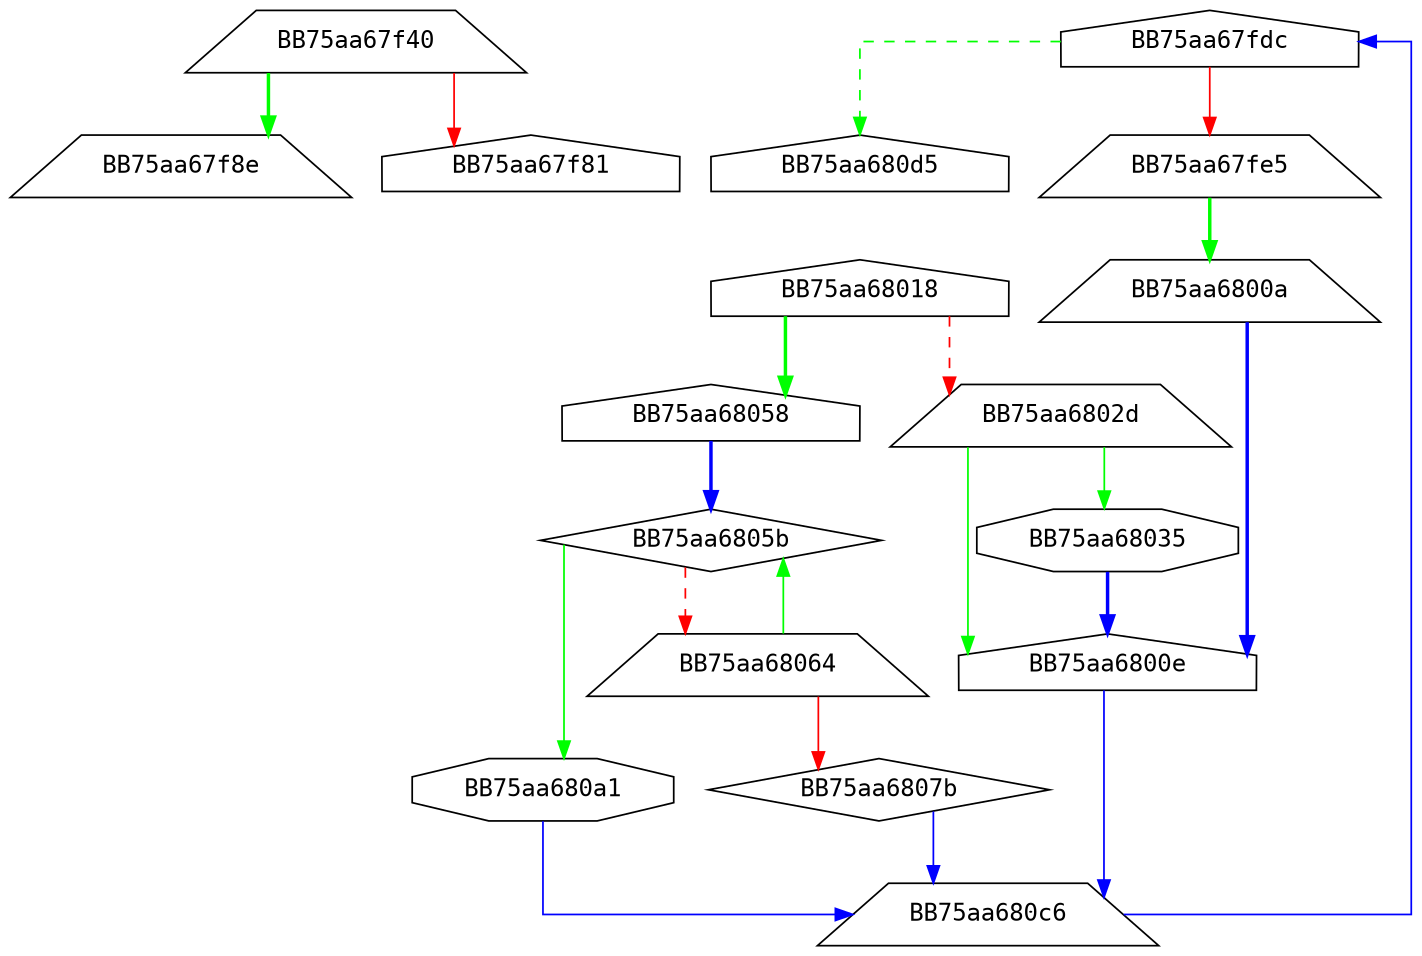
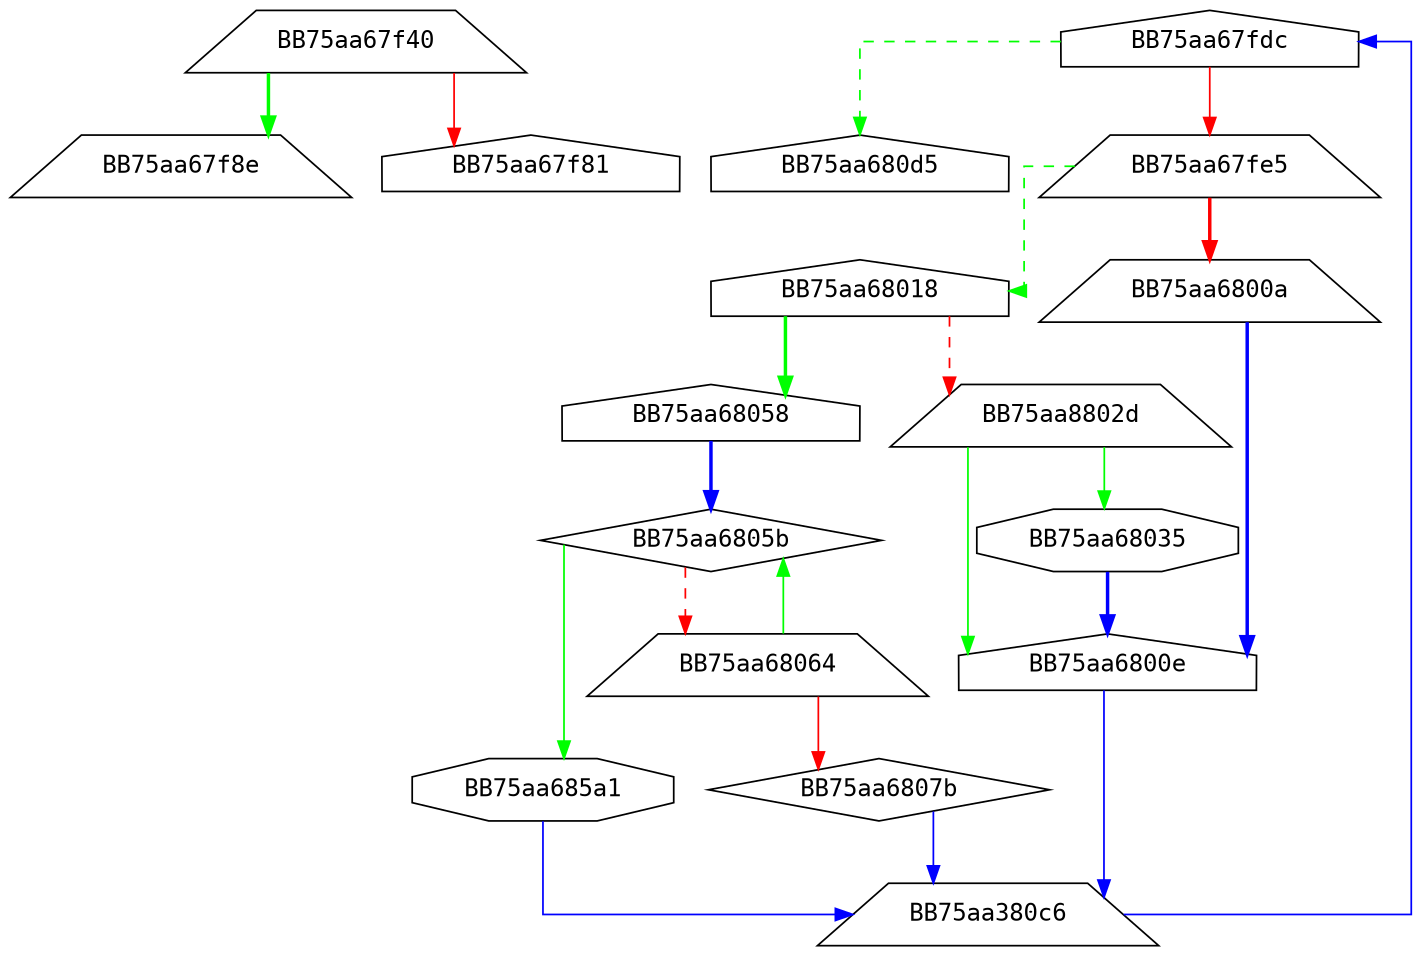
edge "BB75aa67fe5" -> "BB75aa68018": added
edge "BB75aa67fe5" -> "BB75aa6800a": color green -> red
node "BB75aa6802d": label "BB75aa6802d" -> "BB75aa8802d"
node "BB75aa680a1": label "BB75aa680a1" -> "BB75aa685a1"
node "BB75aa680c6": label "BB75aa680c6" -> "BB75aa380c6"
